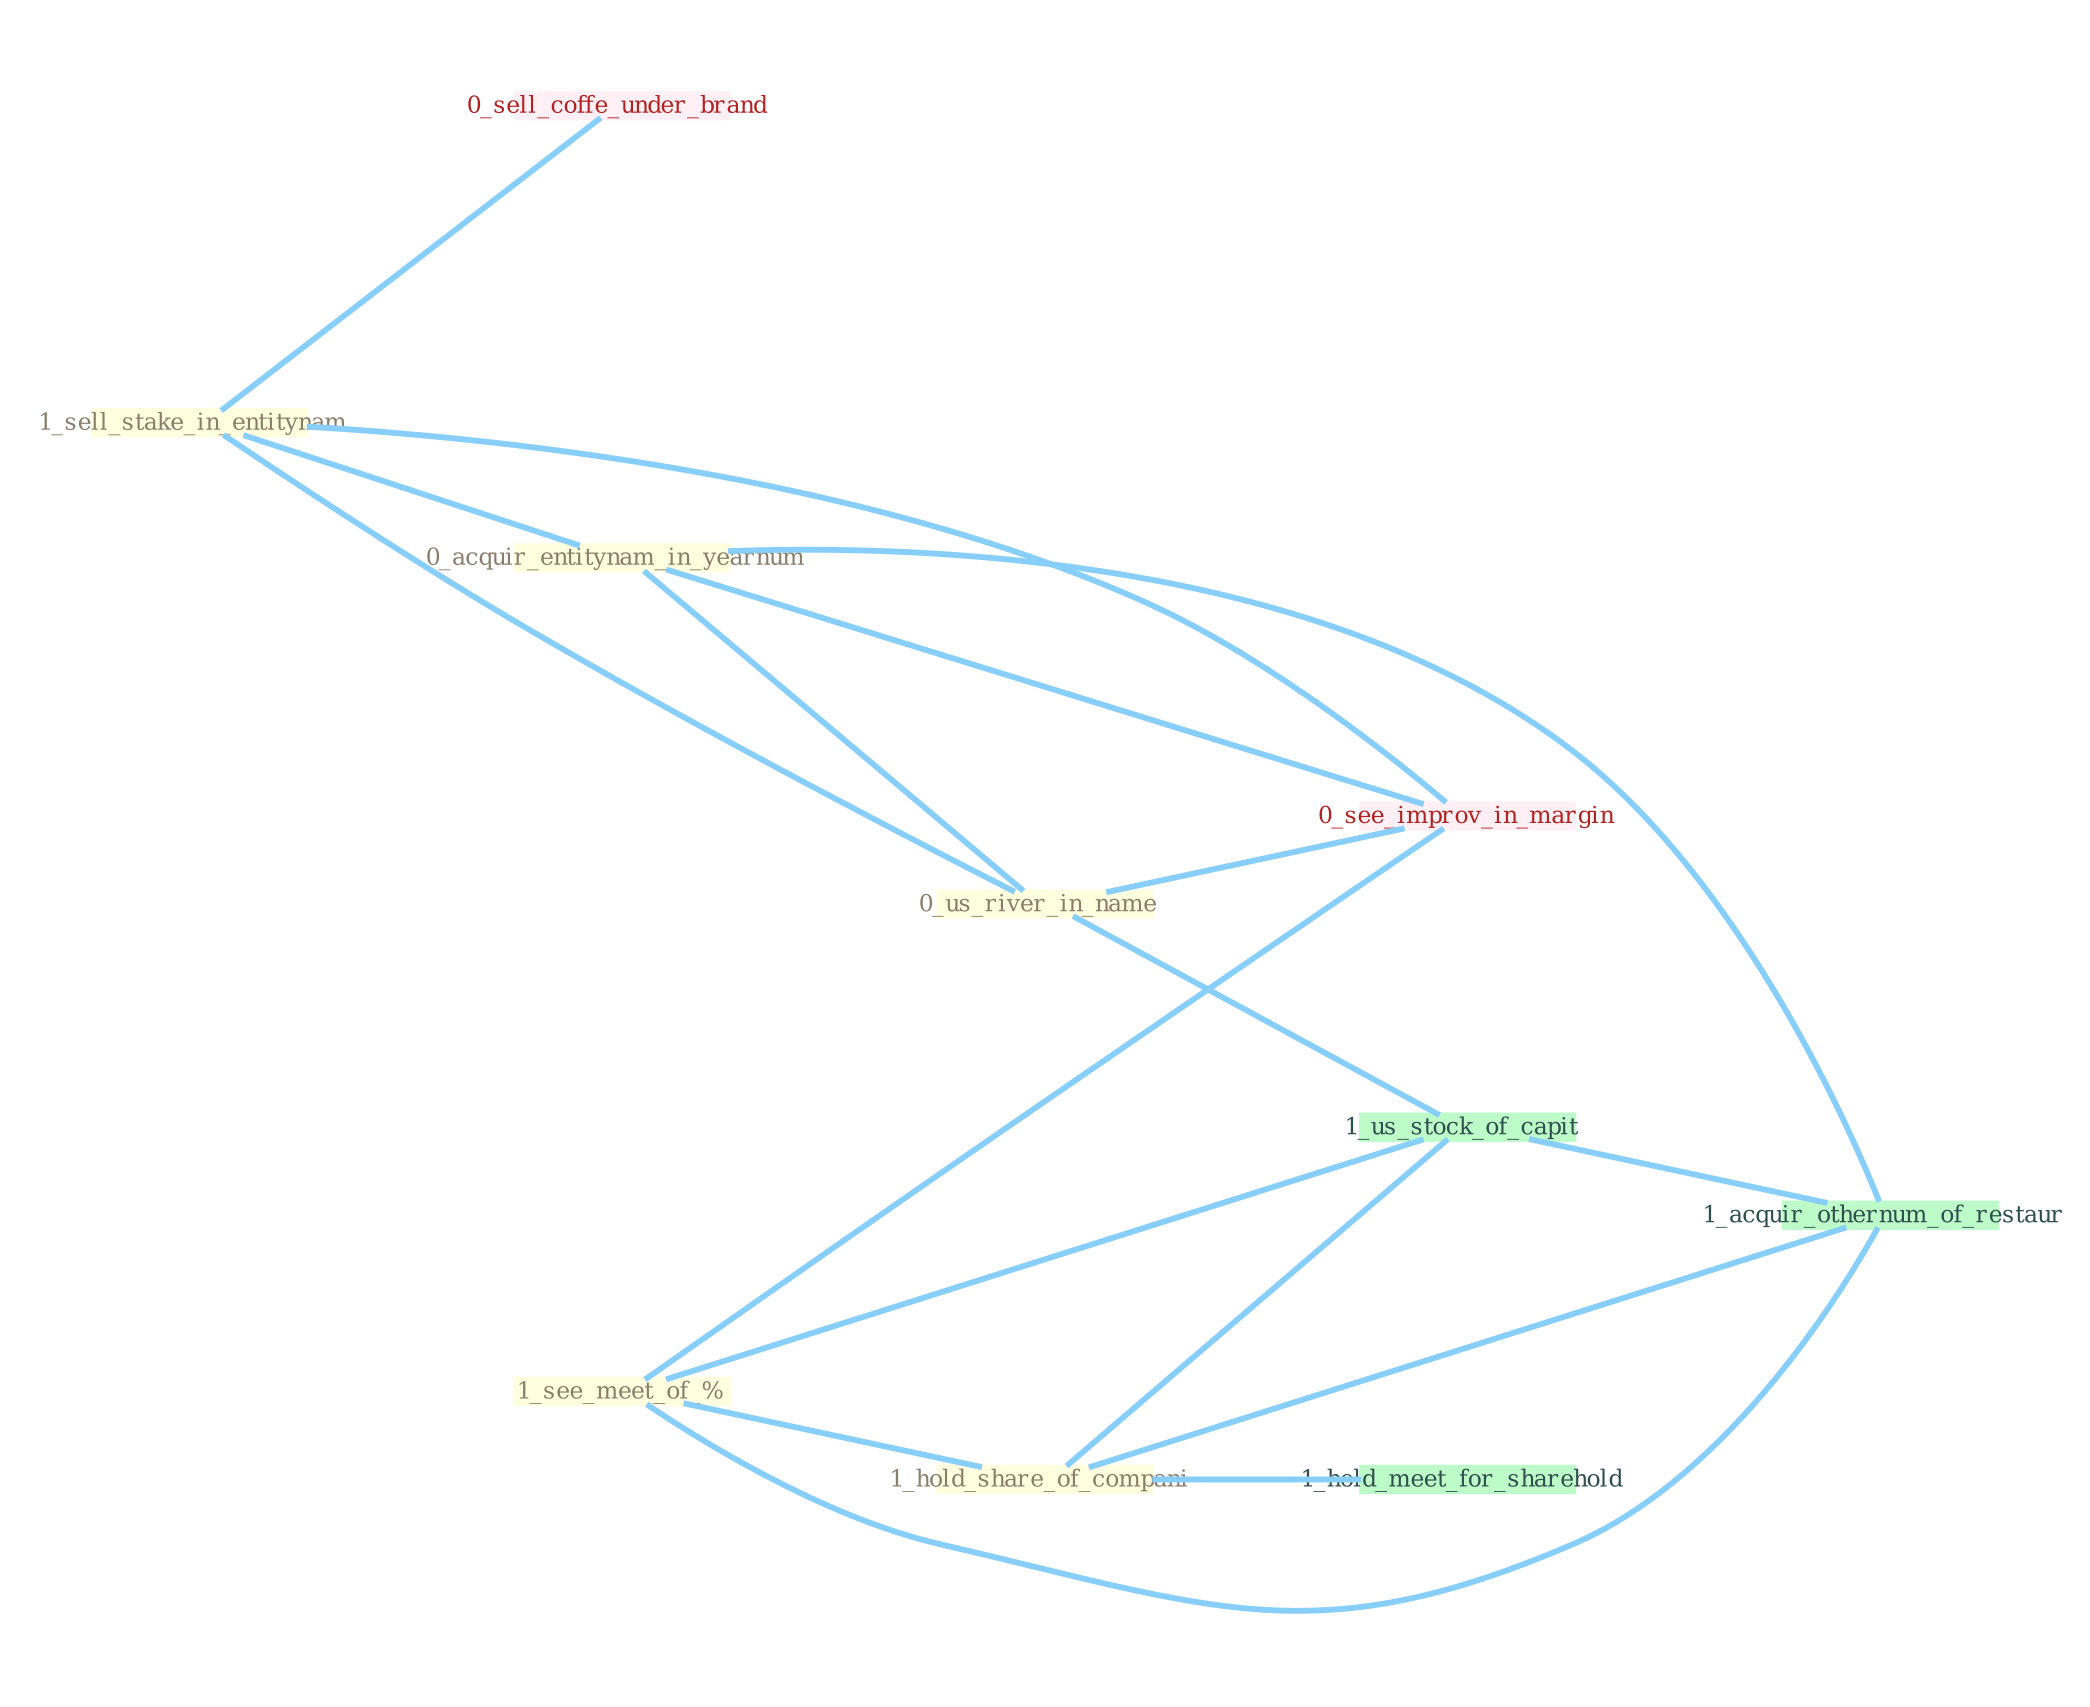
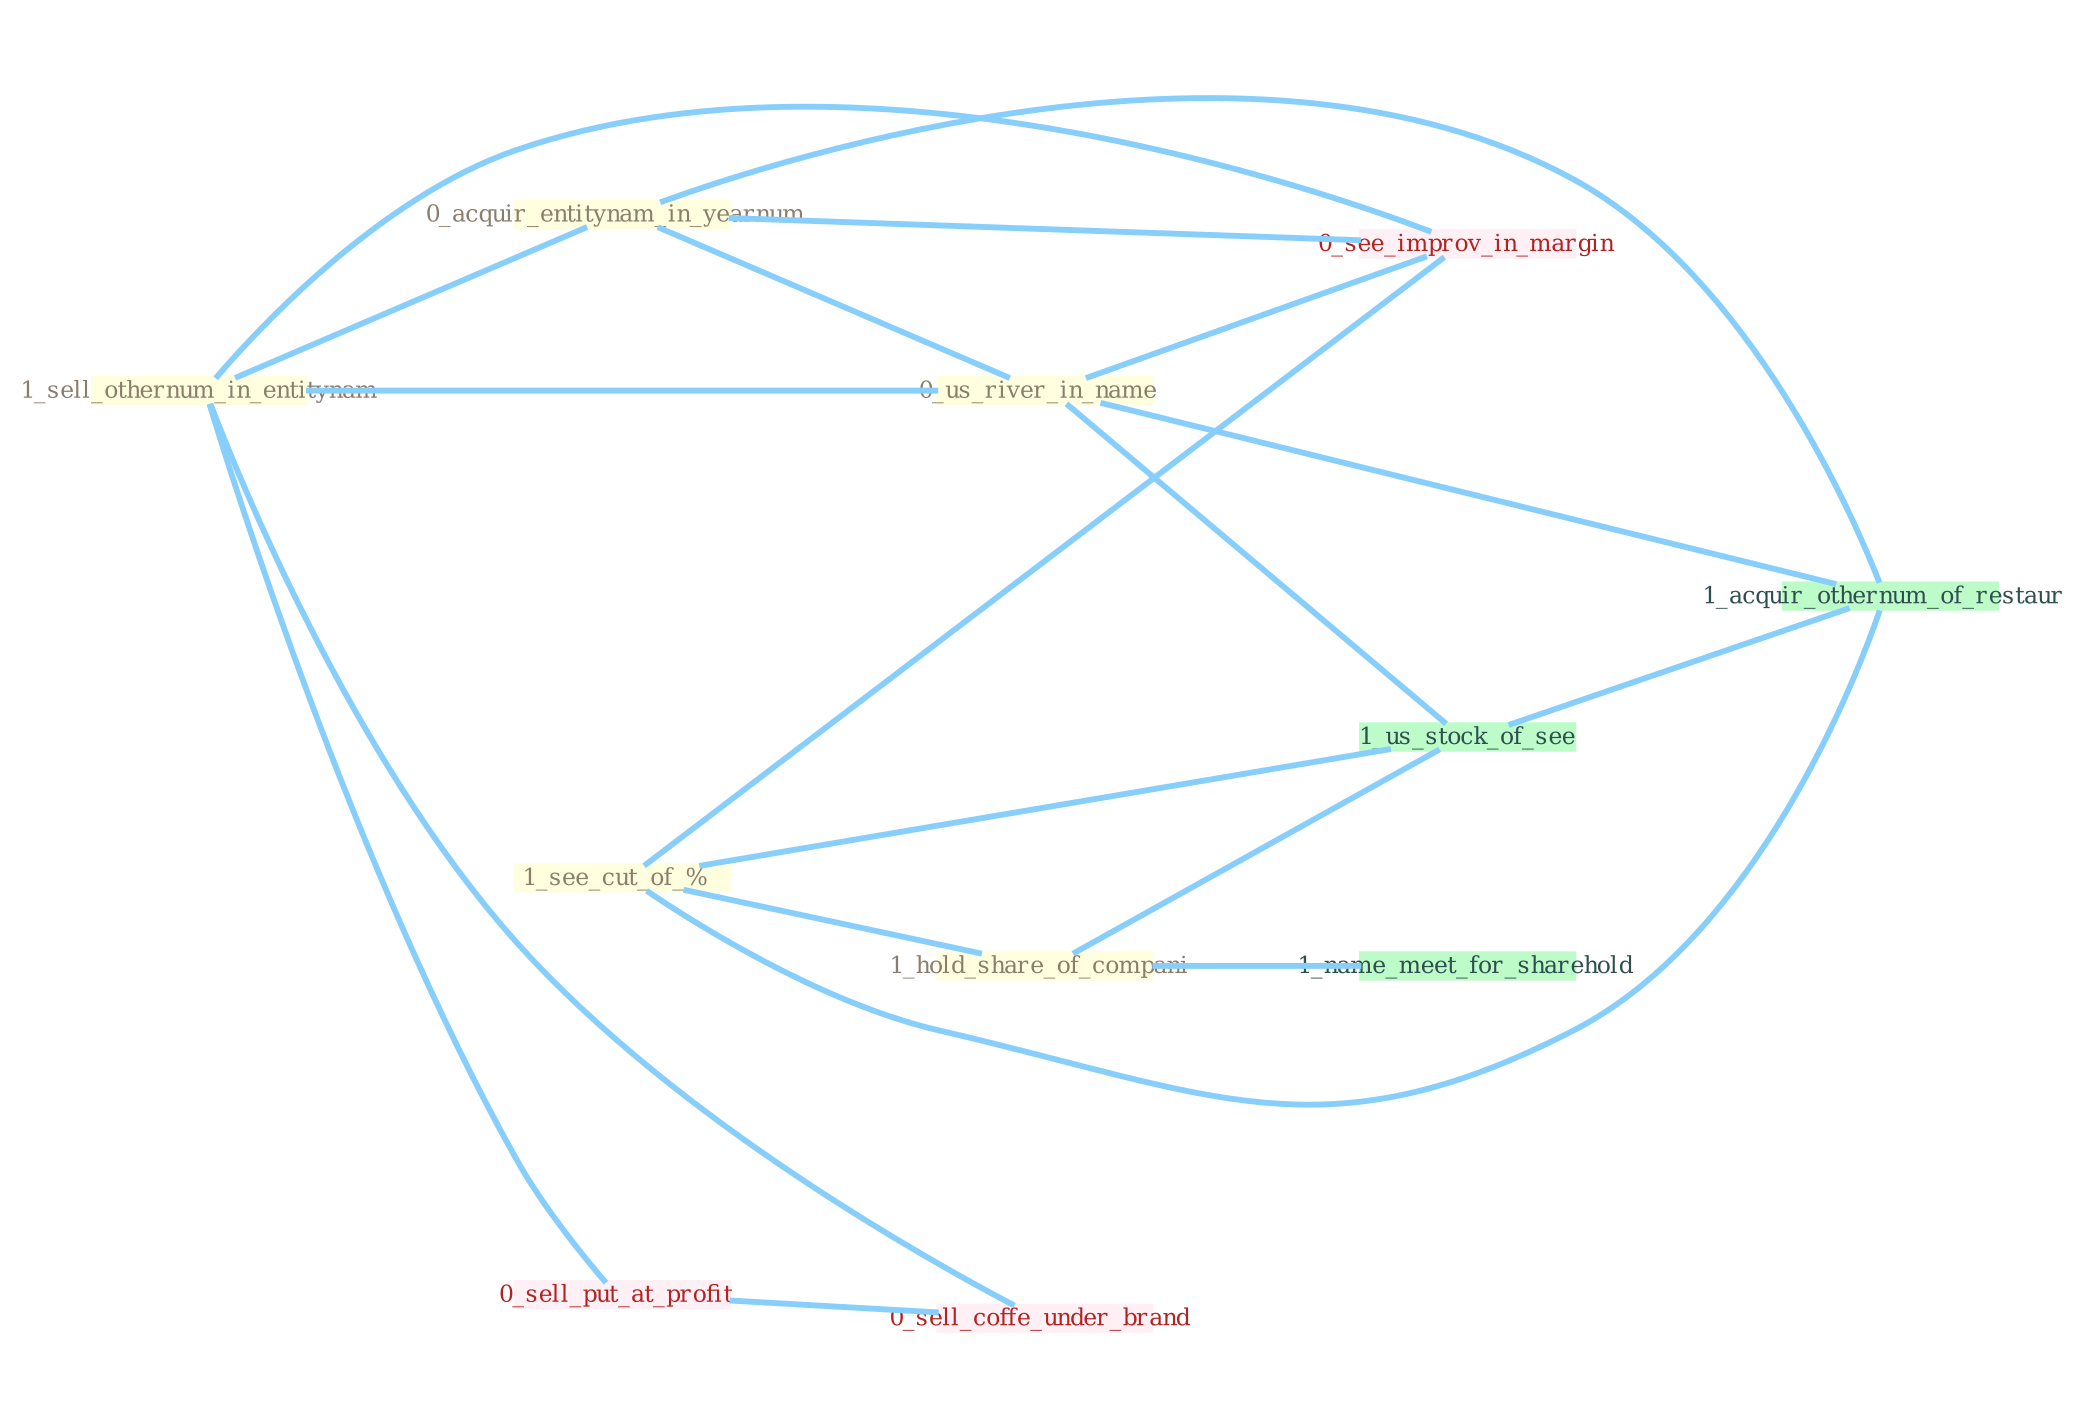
node "1_sell_stake_in_entitynam": label "1_sell_stake_in_entitynam" -> "1_sell_othernum_in_entitynam"
node "1_us_stock_of_capit": label "1_us_stock_of_capit" -> "1_us_stock_of_see"
node "0_sell_put_at_profit": added
edge "1_acquir_othernum_of_restaur" -- "1_hold_share_of_compani": now "1_acquir_othernum_of_restaur" -- "0_us_river_in_name"
node "1_see_meet_of_%": label "1_see_meet_of_%" -> "1_see_cut_of_%"
node "1_hold_meet_for_sharehold": label "1_hold_meet_for_sharehold" -> "1_name_meet_for_sharehold"
